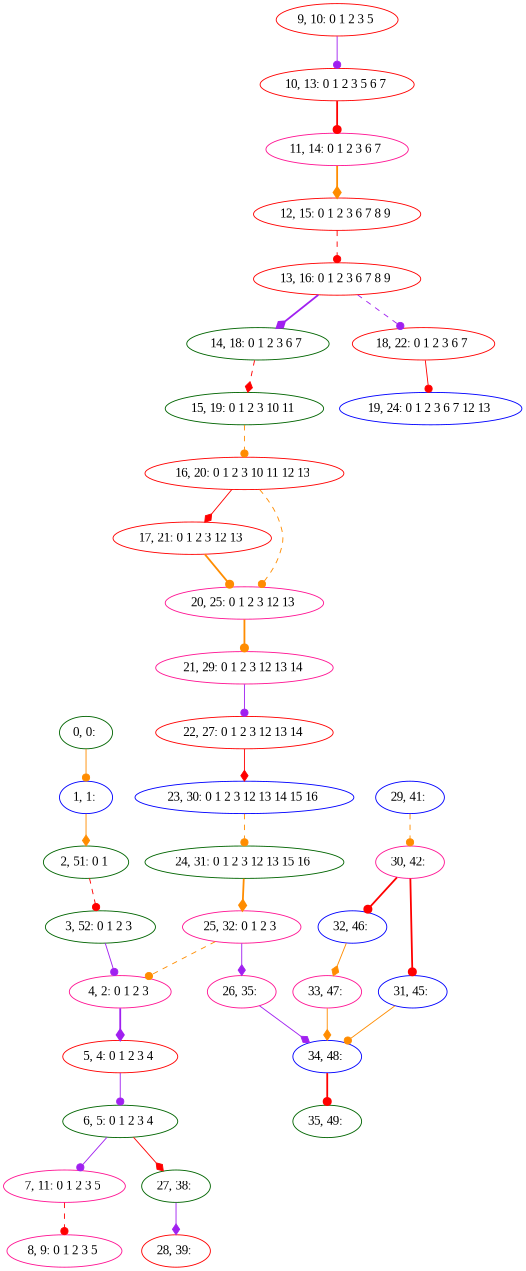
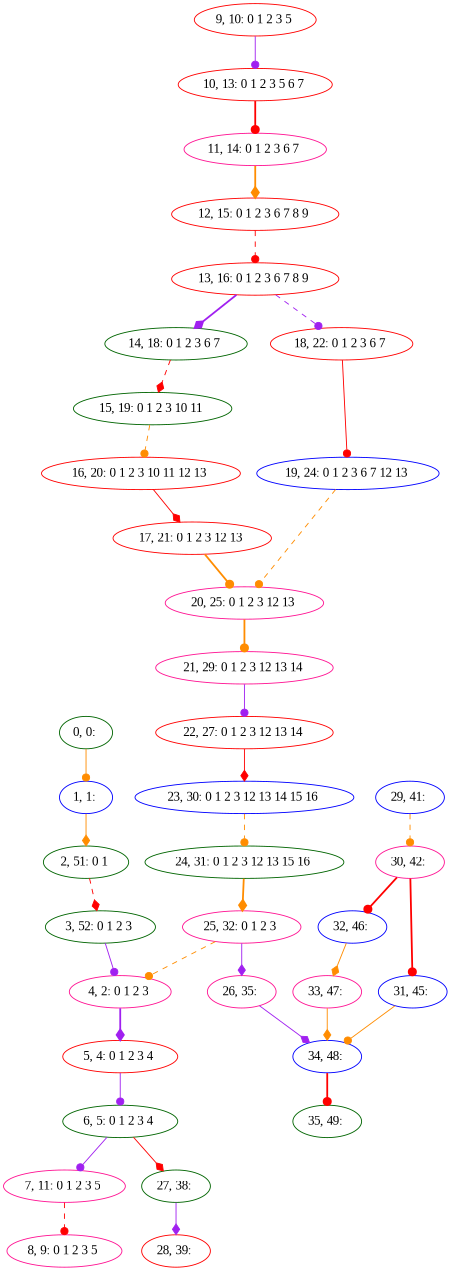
edge "16, 20: 0 1 2 3 10 11 12 13" -> "20, 25: 0 1 2 3 12 13": now "19, 24: 0 1 2 3 6 7 12 13" -> "20, 25: 0 1 2 3 12 13"
edge "2, 51: 0 1" -> "3, 52: 0 1 2 3": arrowhead dot -> diamond
